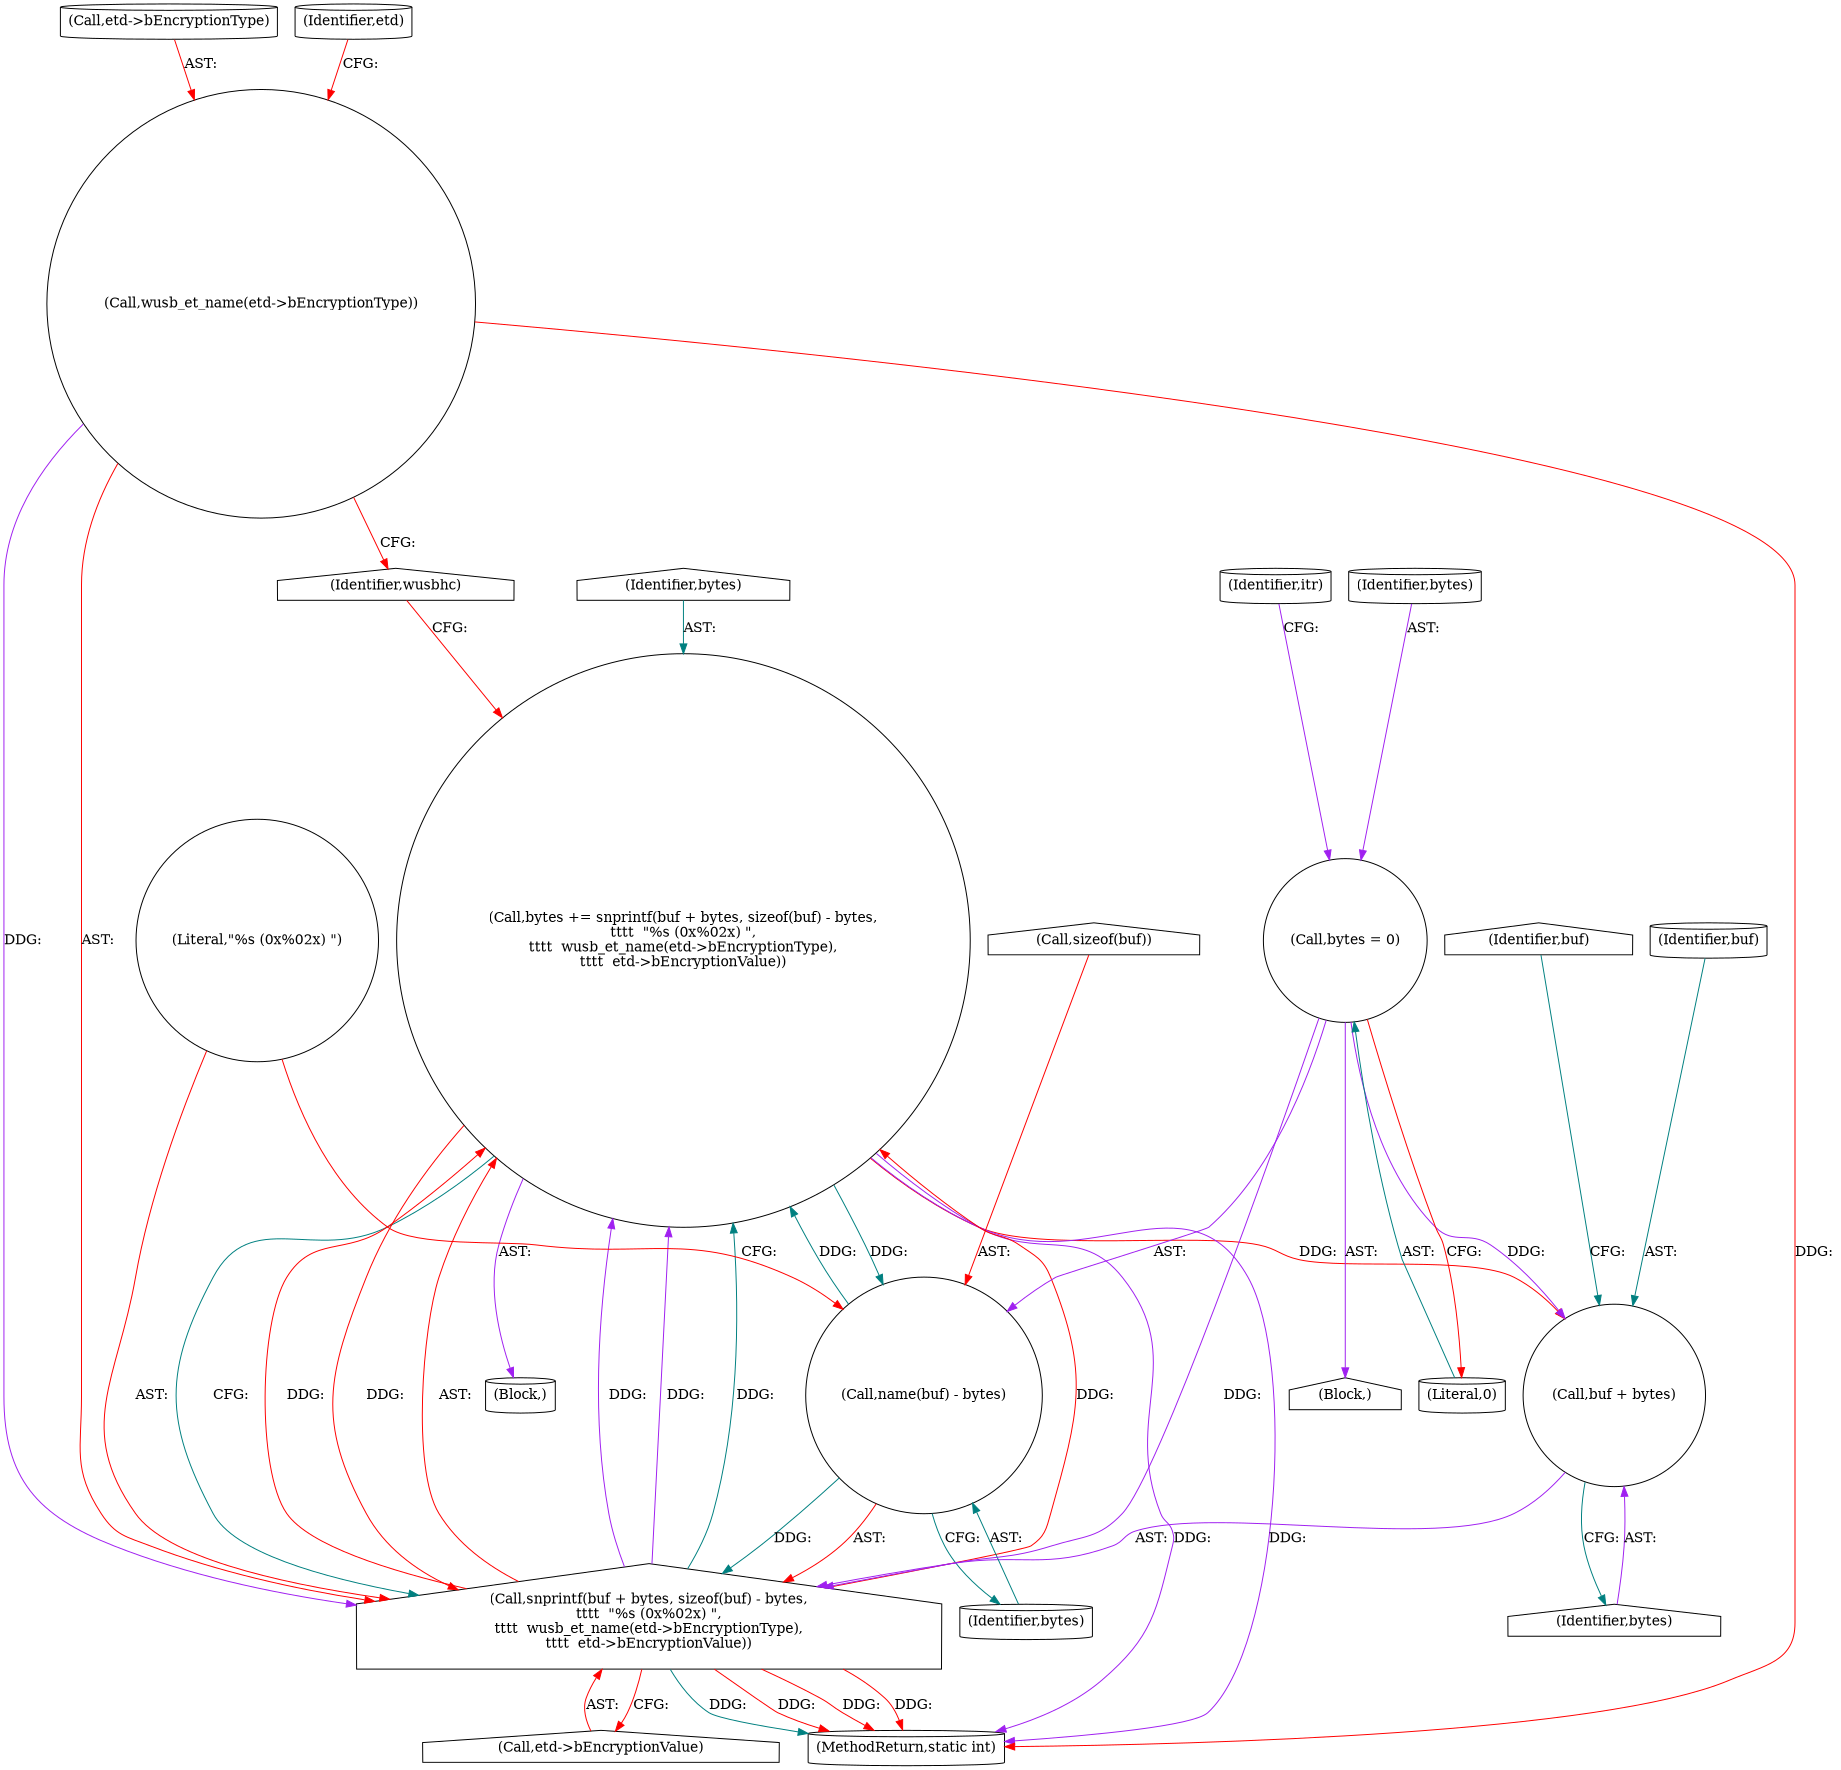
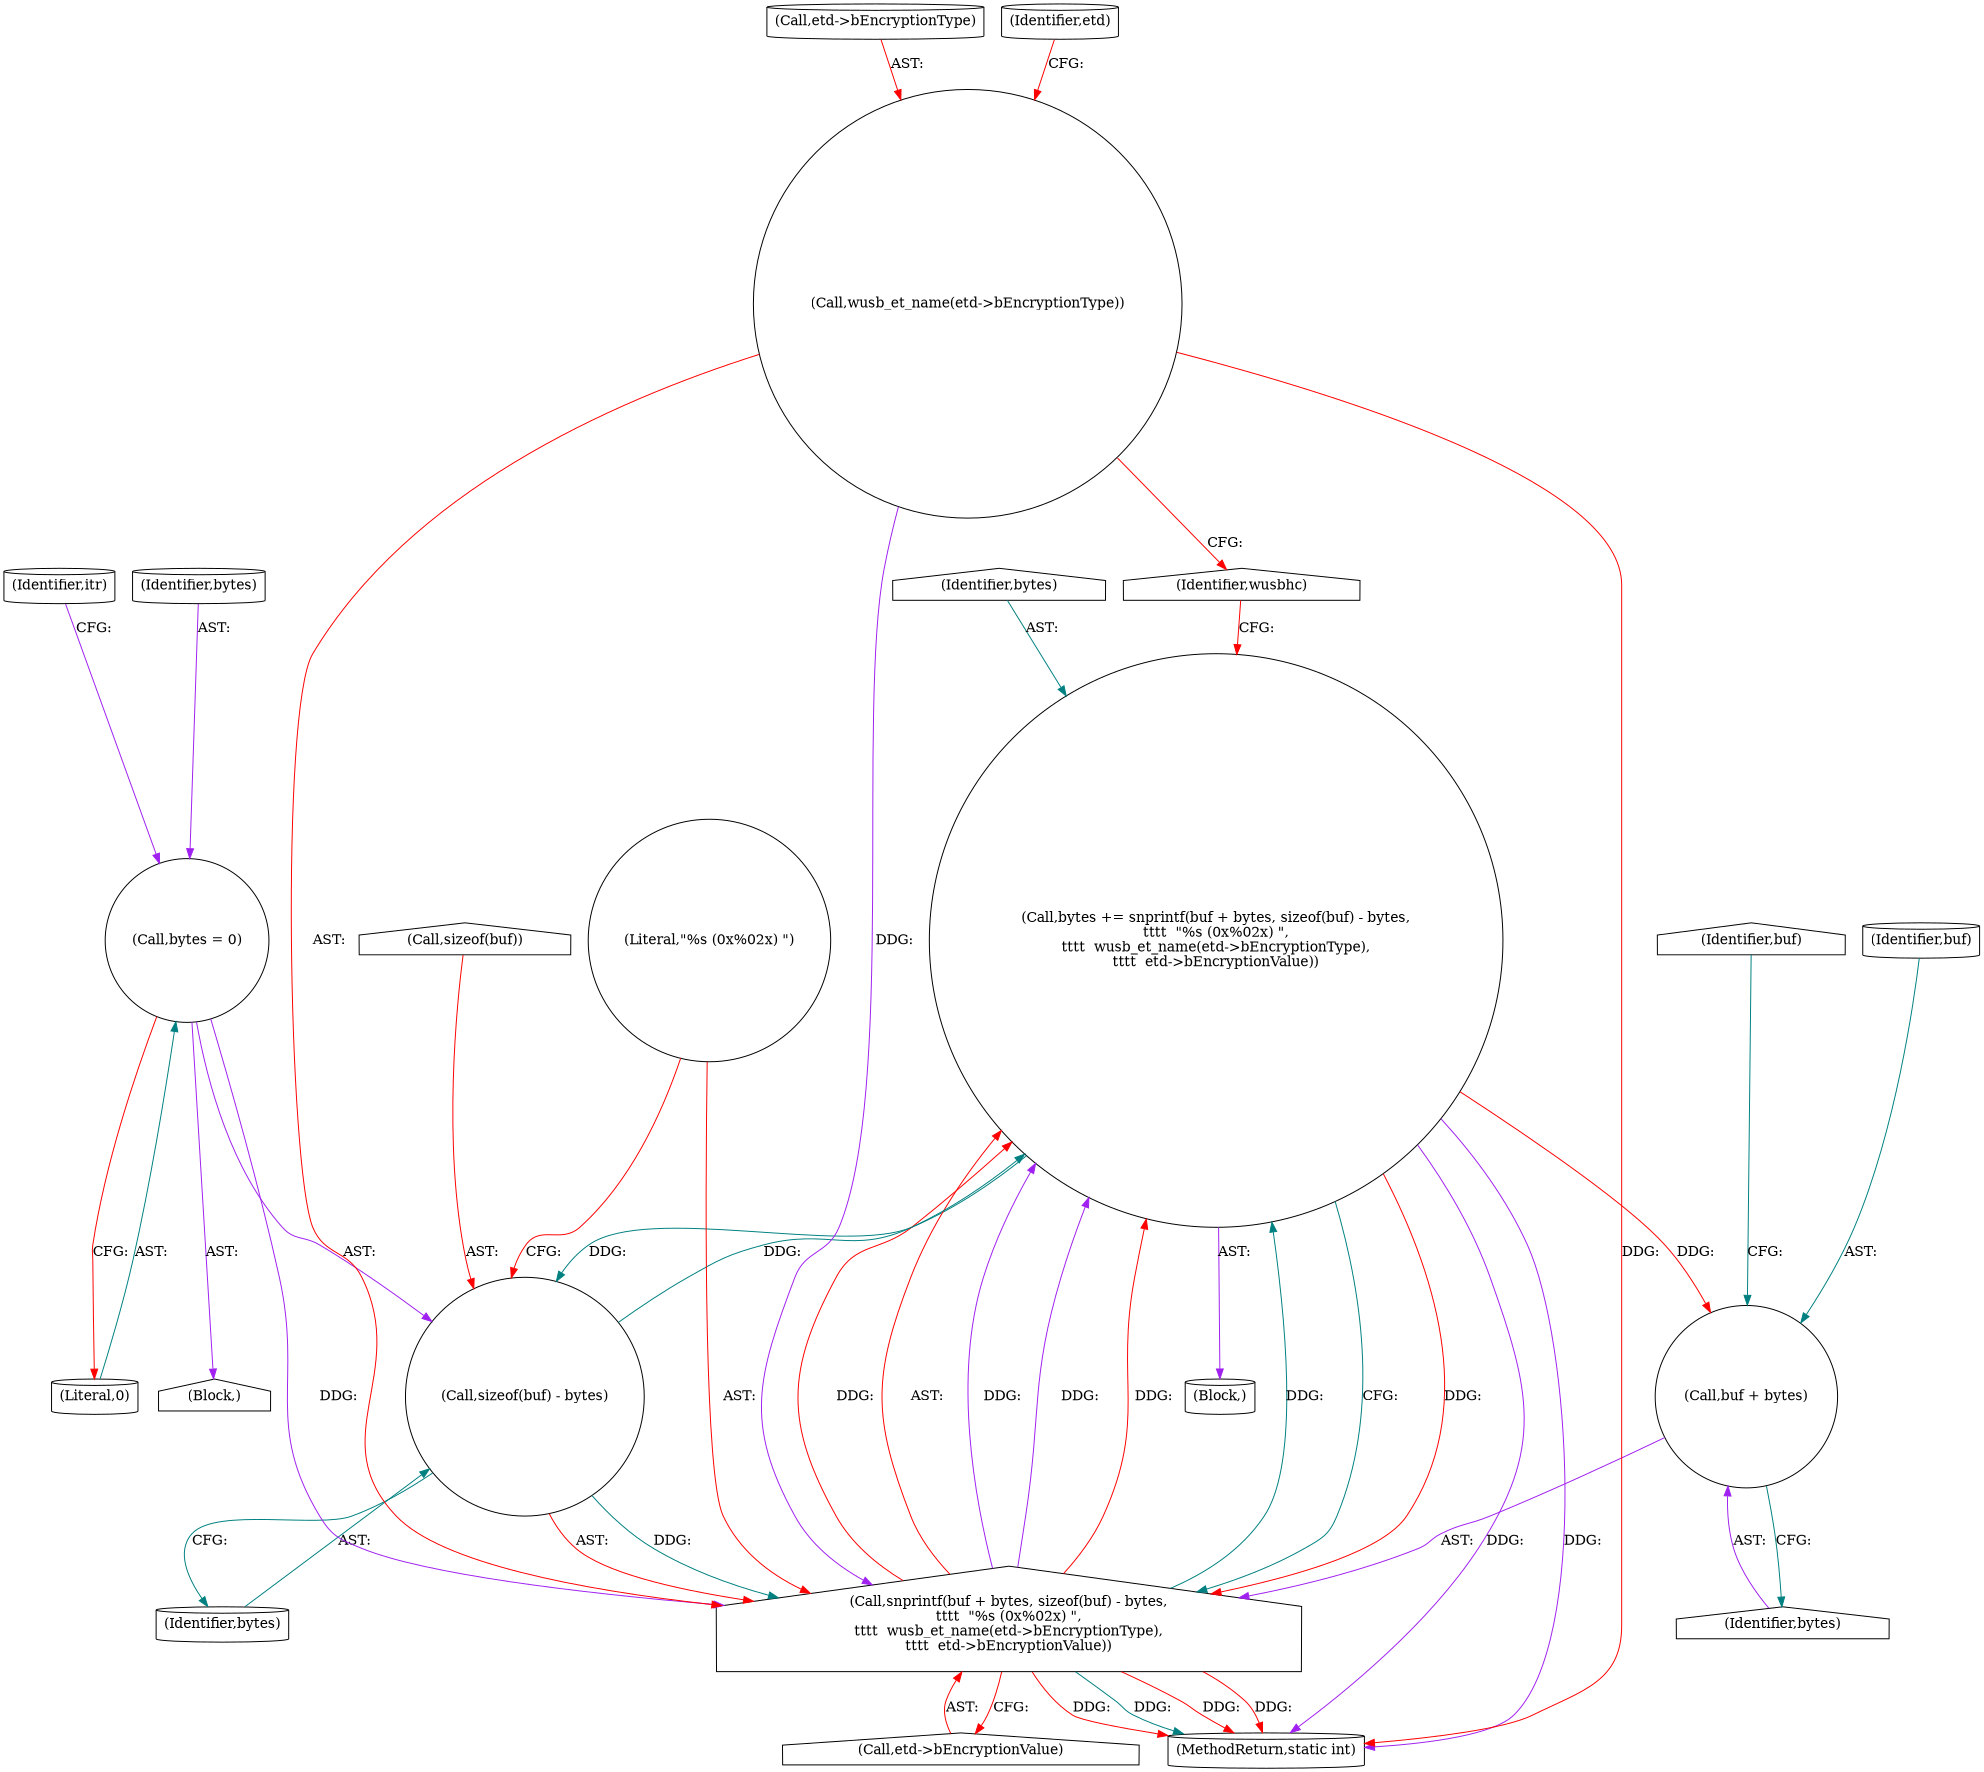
edge "(Call,bytes = 0)" -> "(Call,buf + bytes)": removed, label "DDG:"
node "(Call,name(buf) - bytes)": label "(Call,name(buf) - bytes)" -> "(Call,sizeof(buf) - bytes)"
